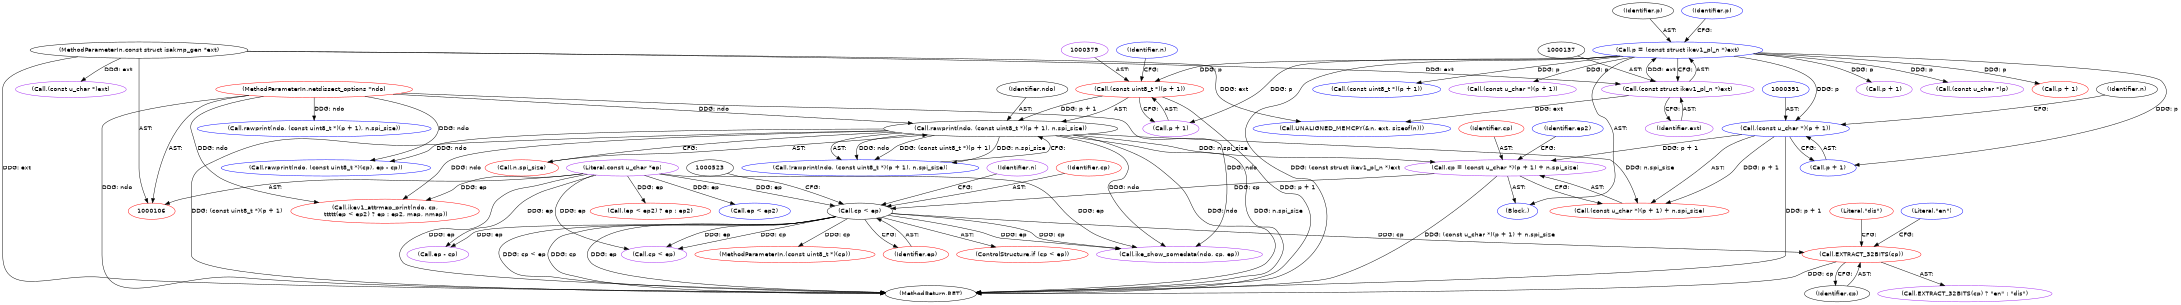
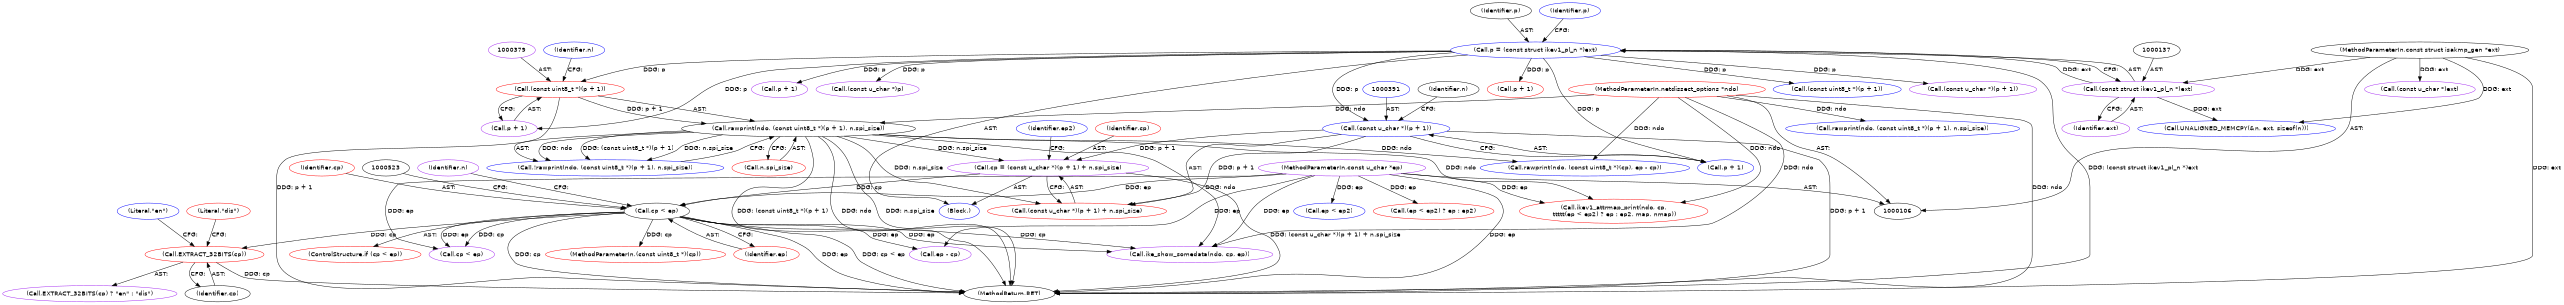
node "(Identifier,ndo)": removed
node "(Literal,const u_char *ep)": label "(Literal,const u_char *ep)" -> "(MethodParameterIn,const u_char *ep)"
node "1000106": color red -> black
